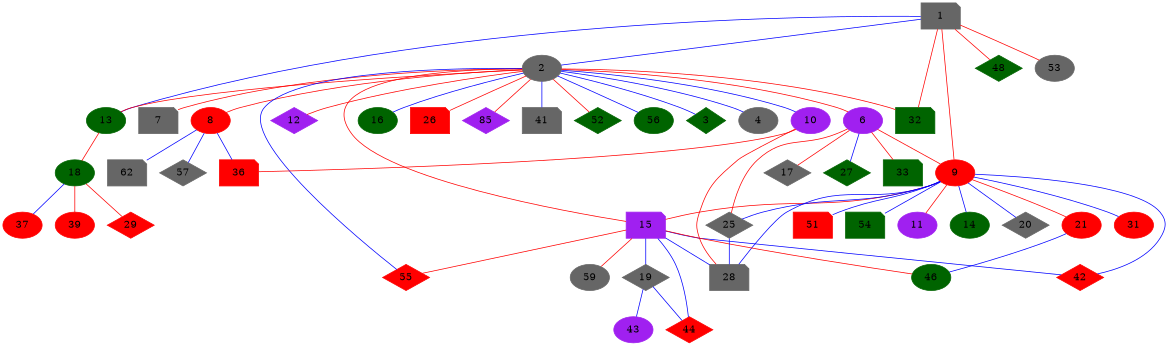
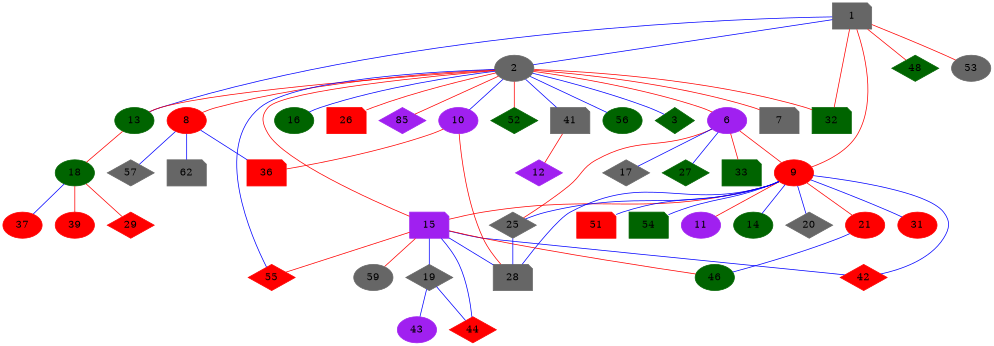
edge "2" -- "12": now "41" -- "12"
node "4": removed
edge "6" -- "17": color red -> blue
